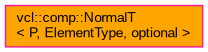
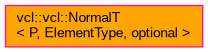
node "vcl::comp::NormalT < P, ElementType, optional >": label "vcl::comp::NormalT < P, ElementType, optional >" -> "vcl::vcl::NormalT < P, ElementType, optional >"
